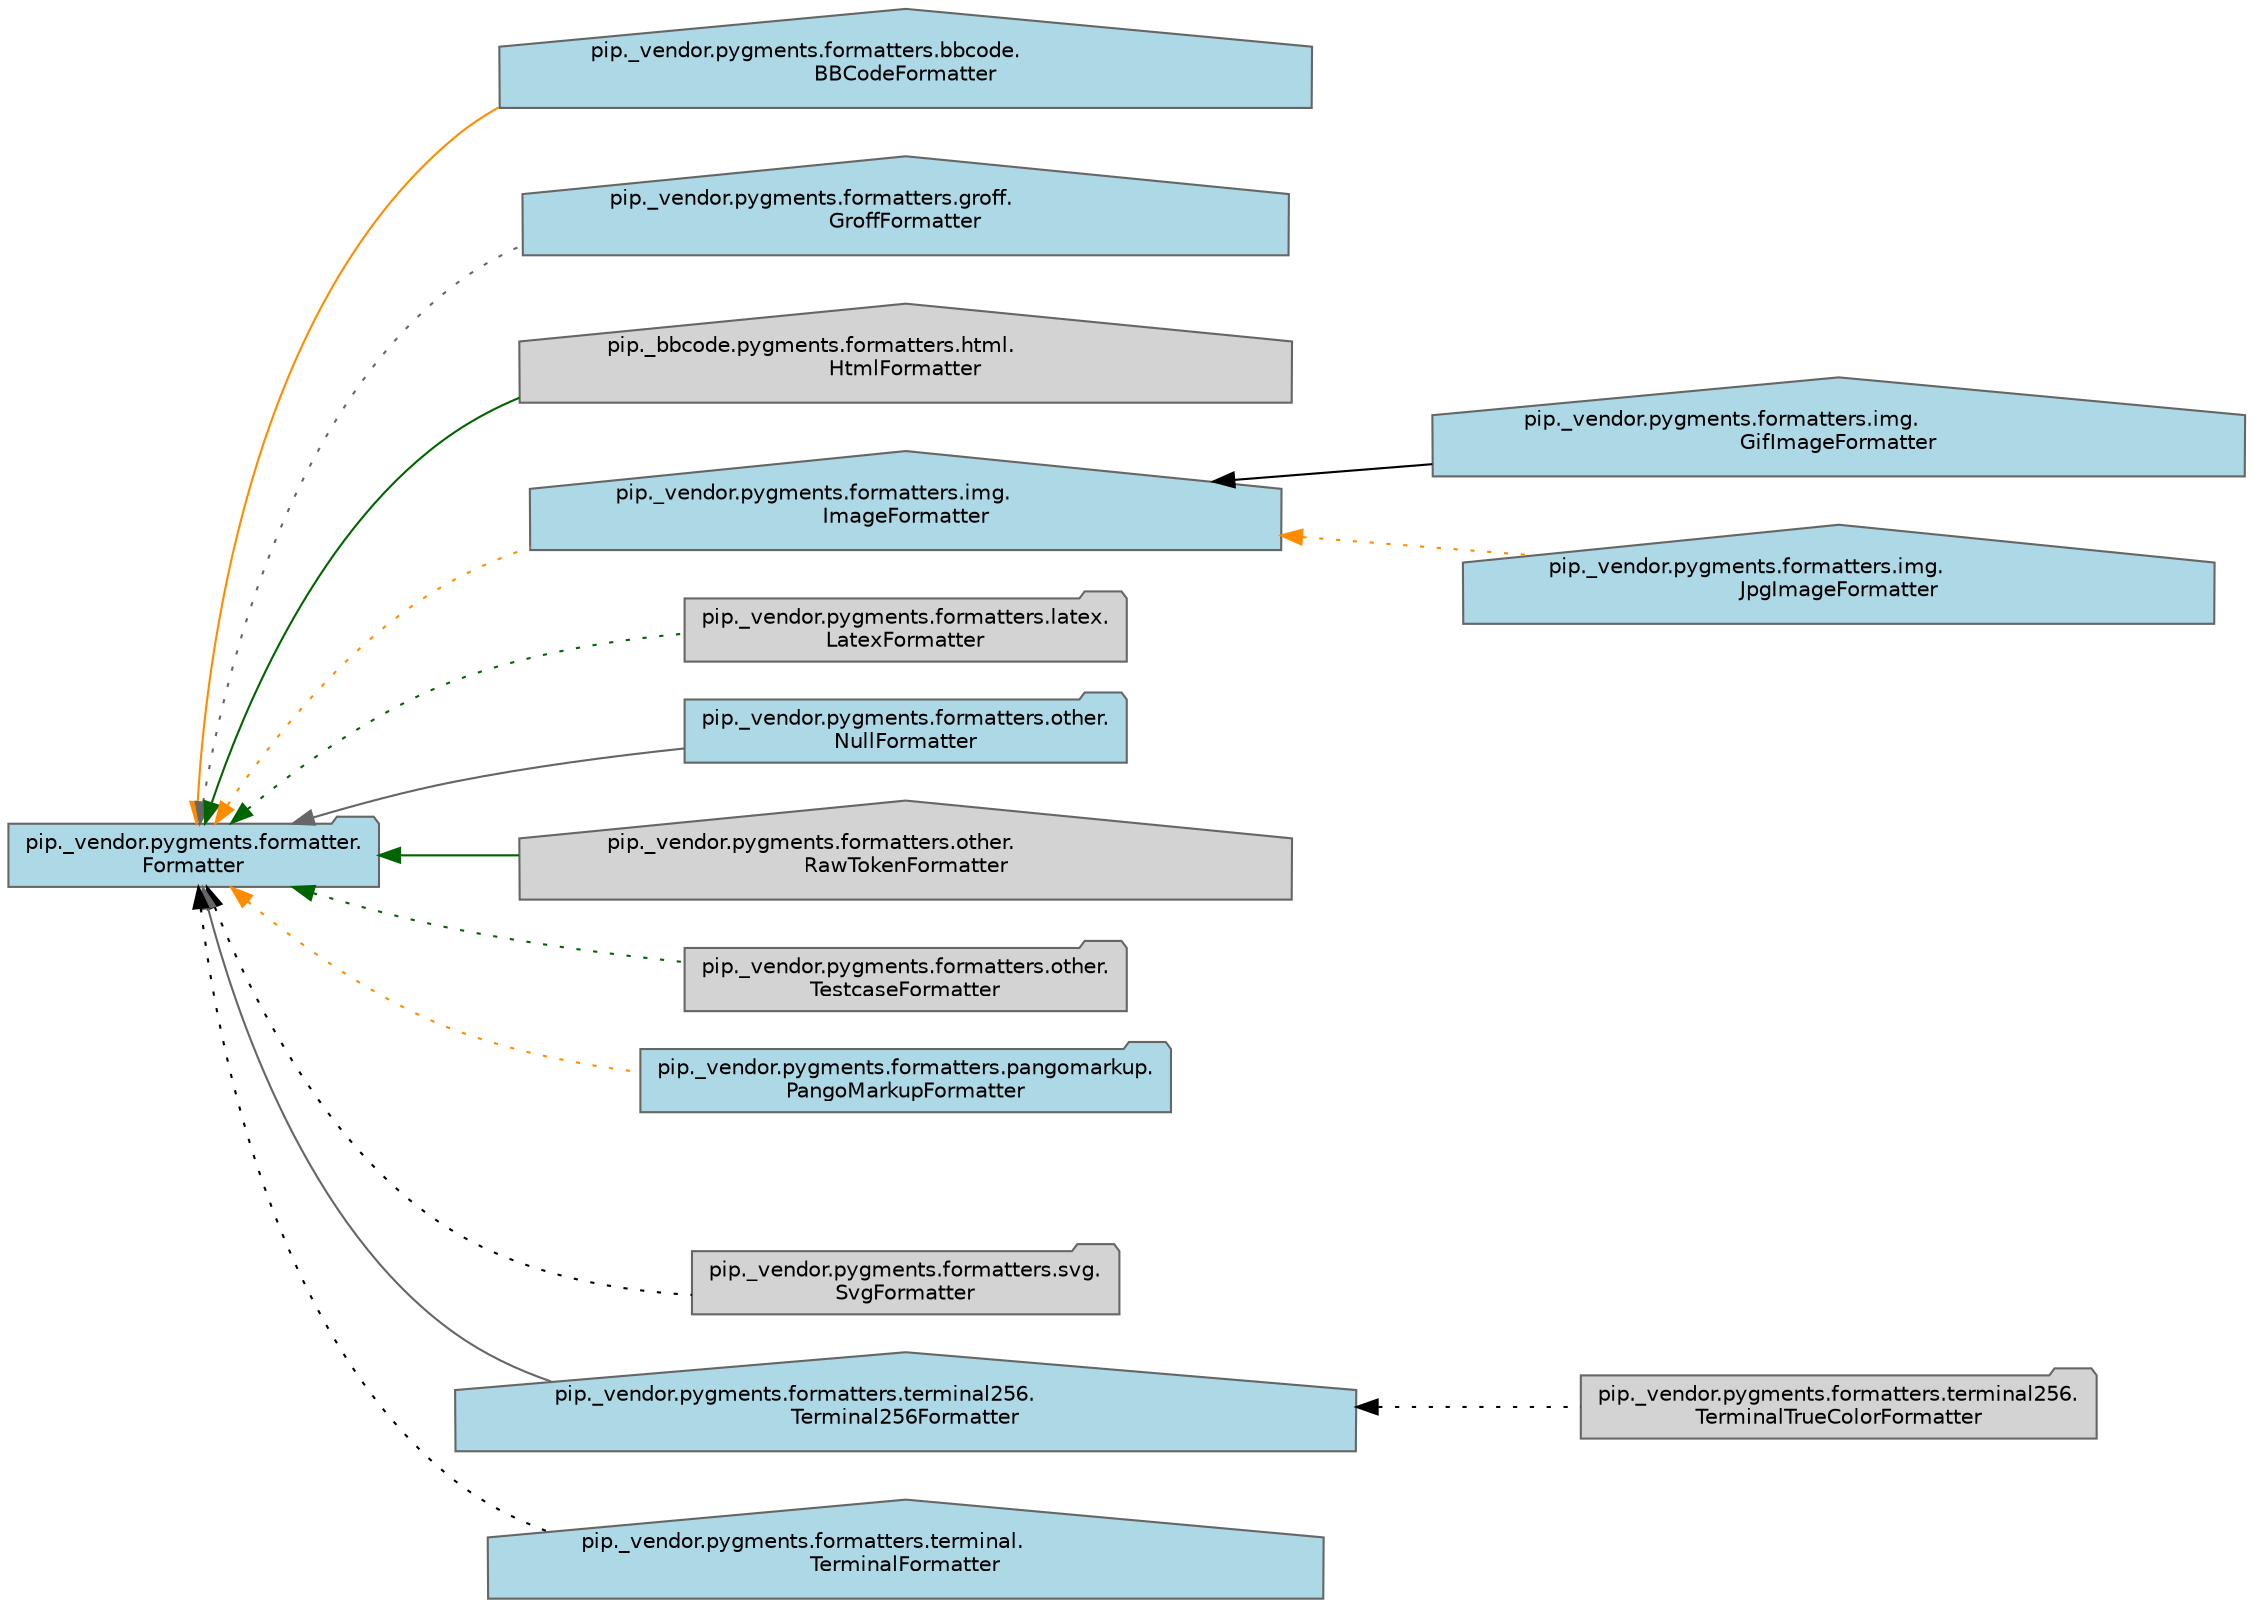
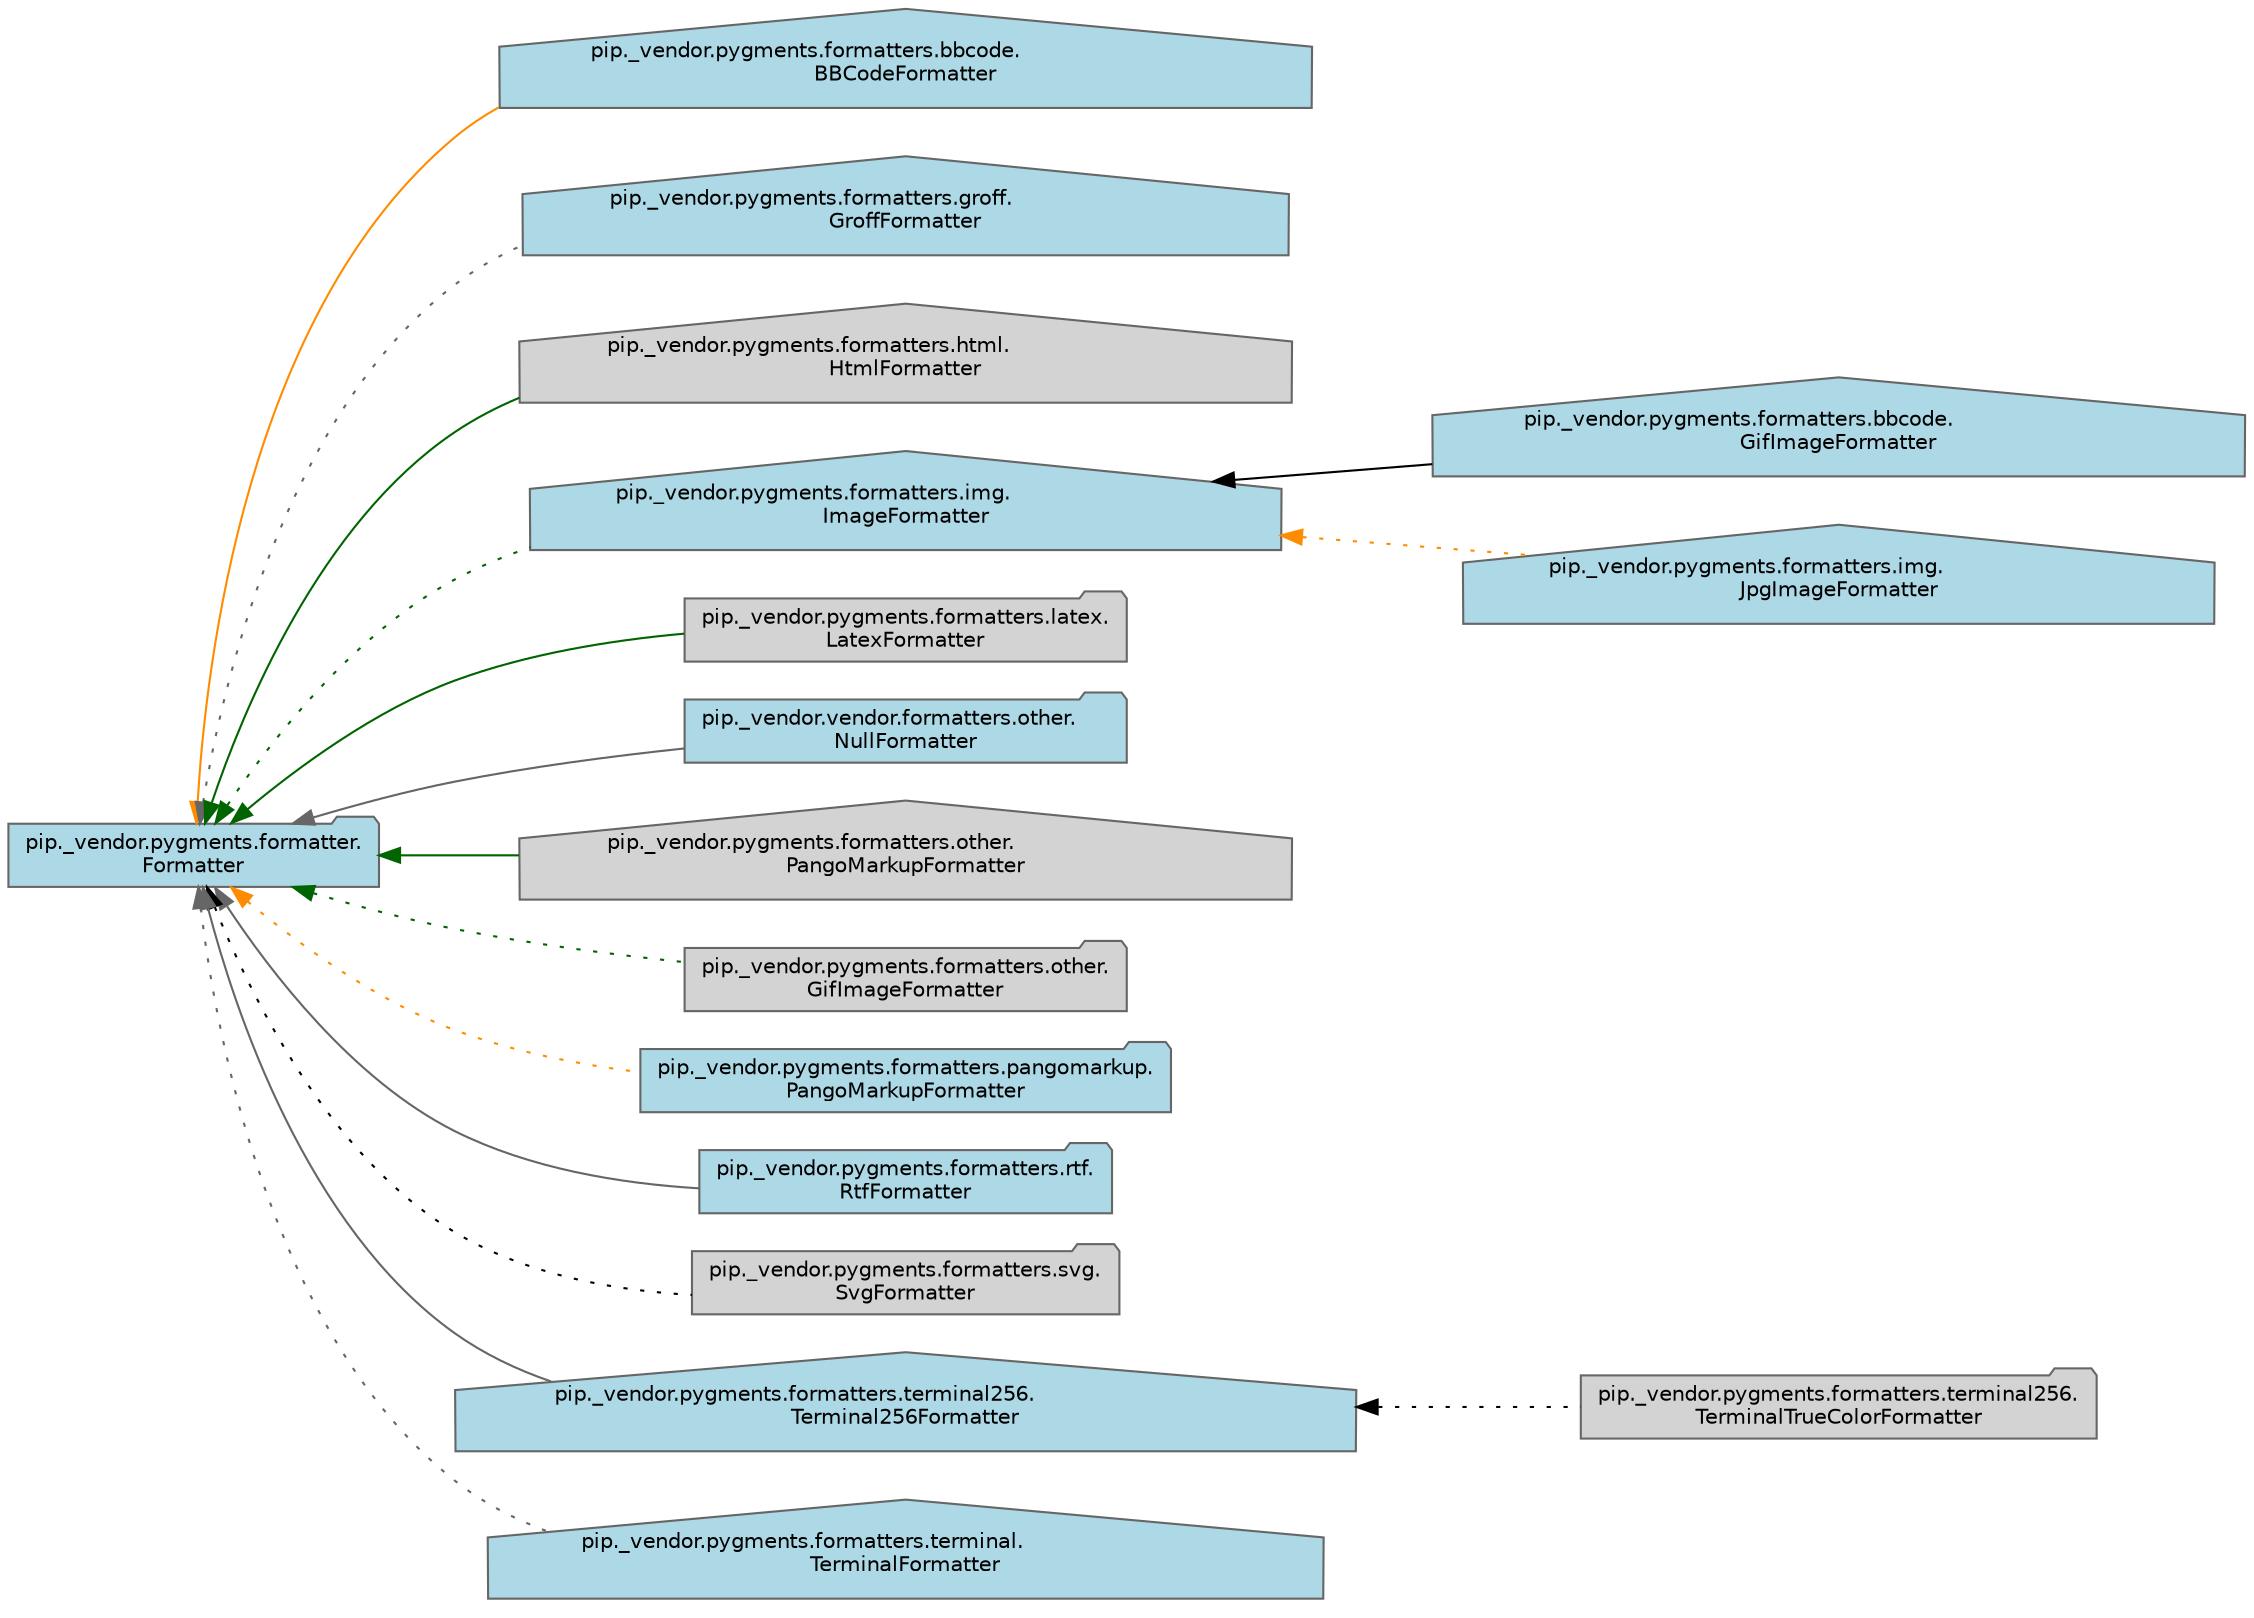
node "pip._bbcode.pygments.formatters.html. HtmlFormatter": label "pip._bbcode.pygments.formatters.html. HtmlFormatter" -> "pip._vendor.pygments.formatters.html. HtmlFormatter"
node "pip._vendor.pygments.formatters.img. GifImageFormatter": label "pip._vendor.pygments.formatters.img. GifImageFormatter" -> "pip._vendor.pygments.formatters.bbcode. GifImageFormatter"
edge "pip._vendor.pygments.formatters.img. ImageFormatter" -> "pip._vendor.pygments.formatter. Formatter": color darkorange -> darkgreen
edge "pip._vendor.pygments.formatters.latex. LatexFormatter" -> "pip._vendor.pygments.formatter. Formatter": style dotted -> solid
node "pip._vendor.pygments.formatters.other. NullFormatter": label "pip._vendor.pygments.formatters.other. NullFormatter" -> "pip._vendor.vendor.formatters.other. NullFormatter"
node "pip._vendor.pygments.formatters.other. RawTokenFormatter": label "pip._vendor.pygments.formatters.other. RawTokenFormatter" -> "pip._vendor.pygments.formatters.other. PangoMarkupFormatter"
node "pip._vendor.pygments.formatters.other. TestcaseFormatter": label "pip._vendor.pygments.formatters.other. TestcaseFormatter" -> "pip._vendor.pygments.formatters.other. GifImageFormatter"
node "pip._vendor.pygments.formatters.rtf. RtfFormatter": added
edge "pip._vendor.pygments.formatters.terminal. TerminalFormatter" -> "pip._vendor.pygments.formatter. Formatter": color black -> gray40
